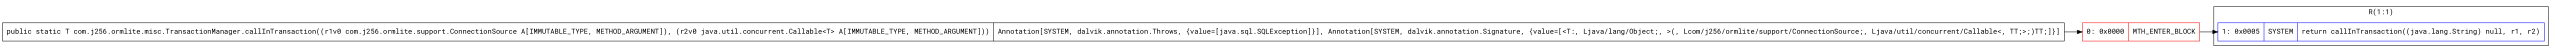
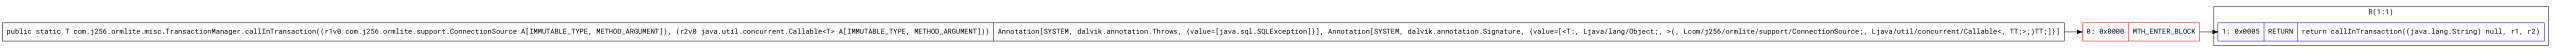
node "1: 0x0005": text "SYSTEM" -> "RETURN"
